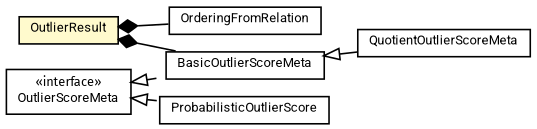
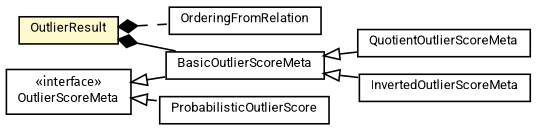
edge "OrderingFromRelation" -> "OutlierResult": style solid -> dashed
edge "BasicOutlierScoreMeta" -> "OutlierScoreMeta": style dashed -> solid
node "InvertedOutlierScoreMeta": added
